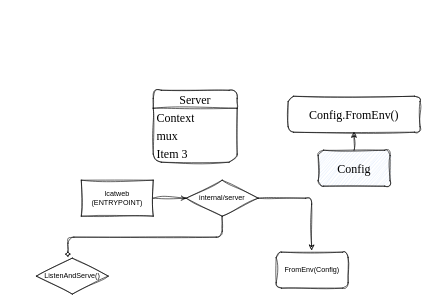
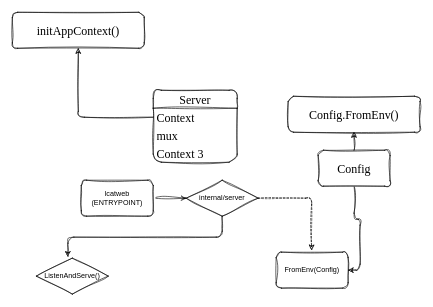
node "initAppContext()": added
edge "Context" -> "initAppContext()": added
node "Item 3": label "Item 3" -> "Context 3"
node "Config": fillcolor #dae8fc -> #ffffff
node "lcatweb (ENTRYPOINT)": shape rectangle -> rounded rectangle
edge "internal/server" -> "FromEnv(Config)": style solid -> dashed
edge "Config" -> "FromEnv(Config)": added
edge "internal/server" -> "ListenAndServe()": arrowhead diamond -> classic
